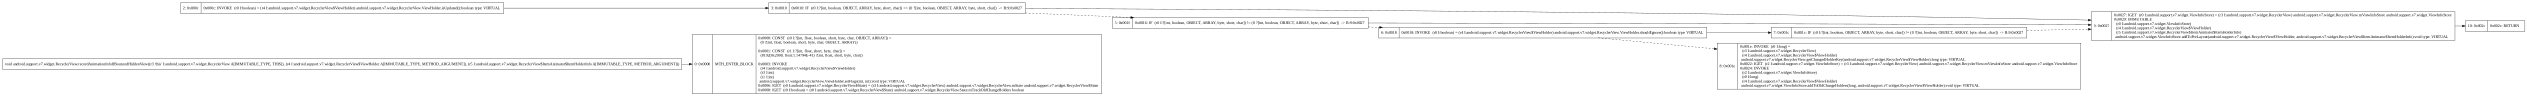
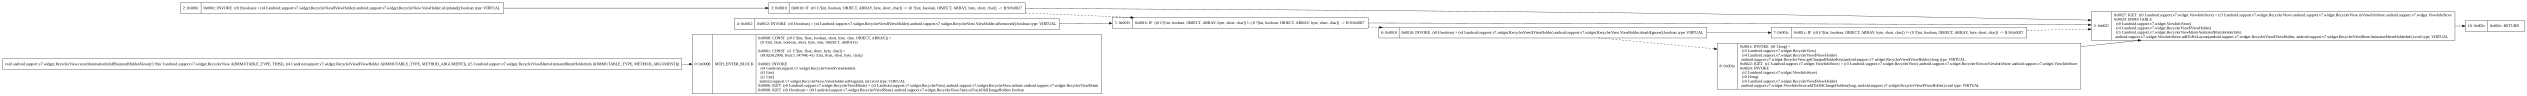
node "4: 0x0012": added
edge "8: 0x001e" -> "9: 0x0027": added
